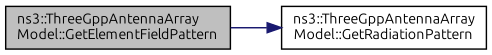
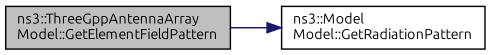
node "ns3::ThreeGppAntennaArray Model::GetRadiationPattern": label "ns3::ThreeGppAntennaArray Model::GetRadiationPattern" -> "ns3::Model Model::GetRadiationPattern"
